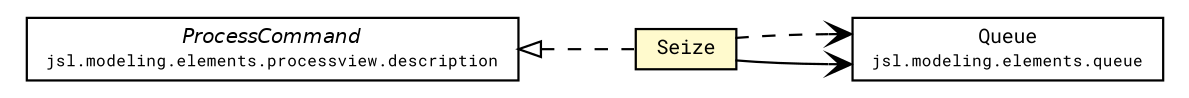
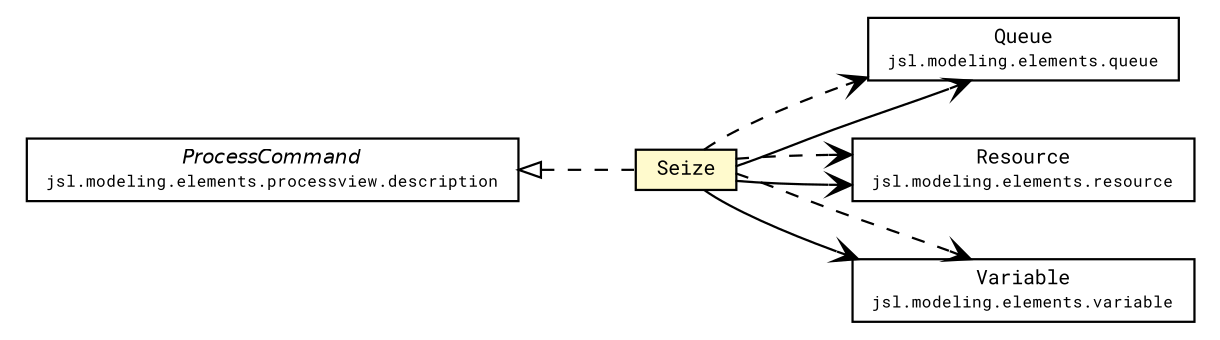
node "Resource": added
node "Variable": added
